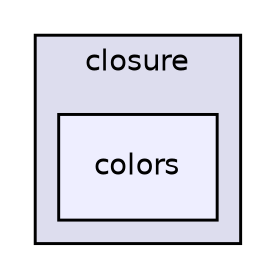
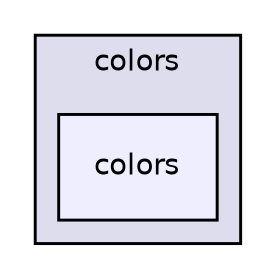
cluster "closure": label "closure" -> "colors"
